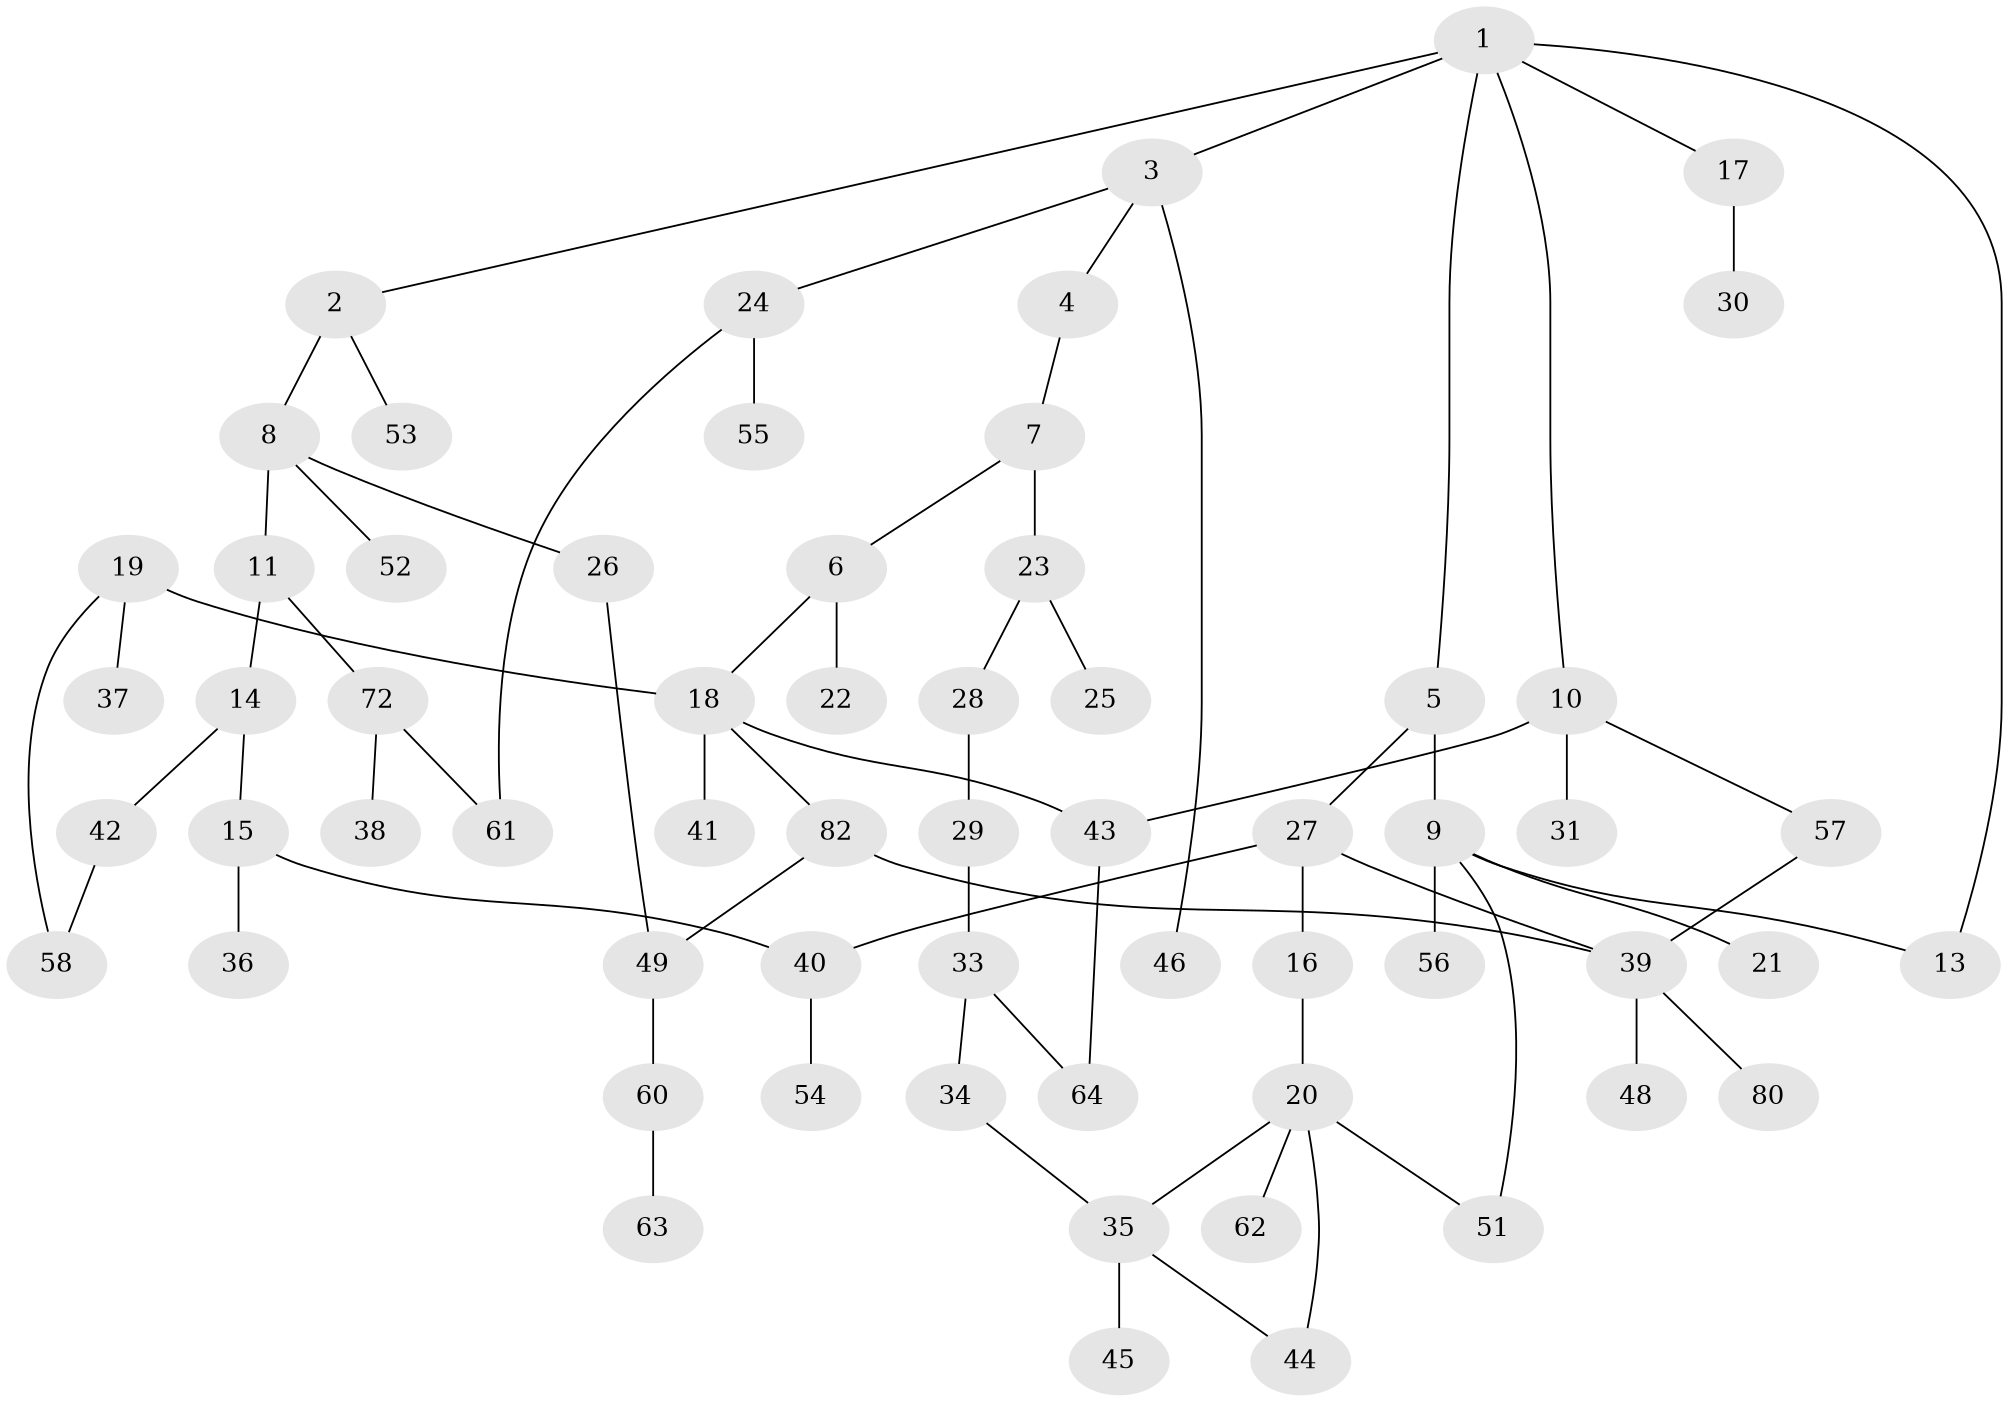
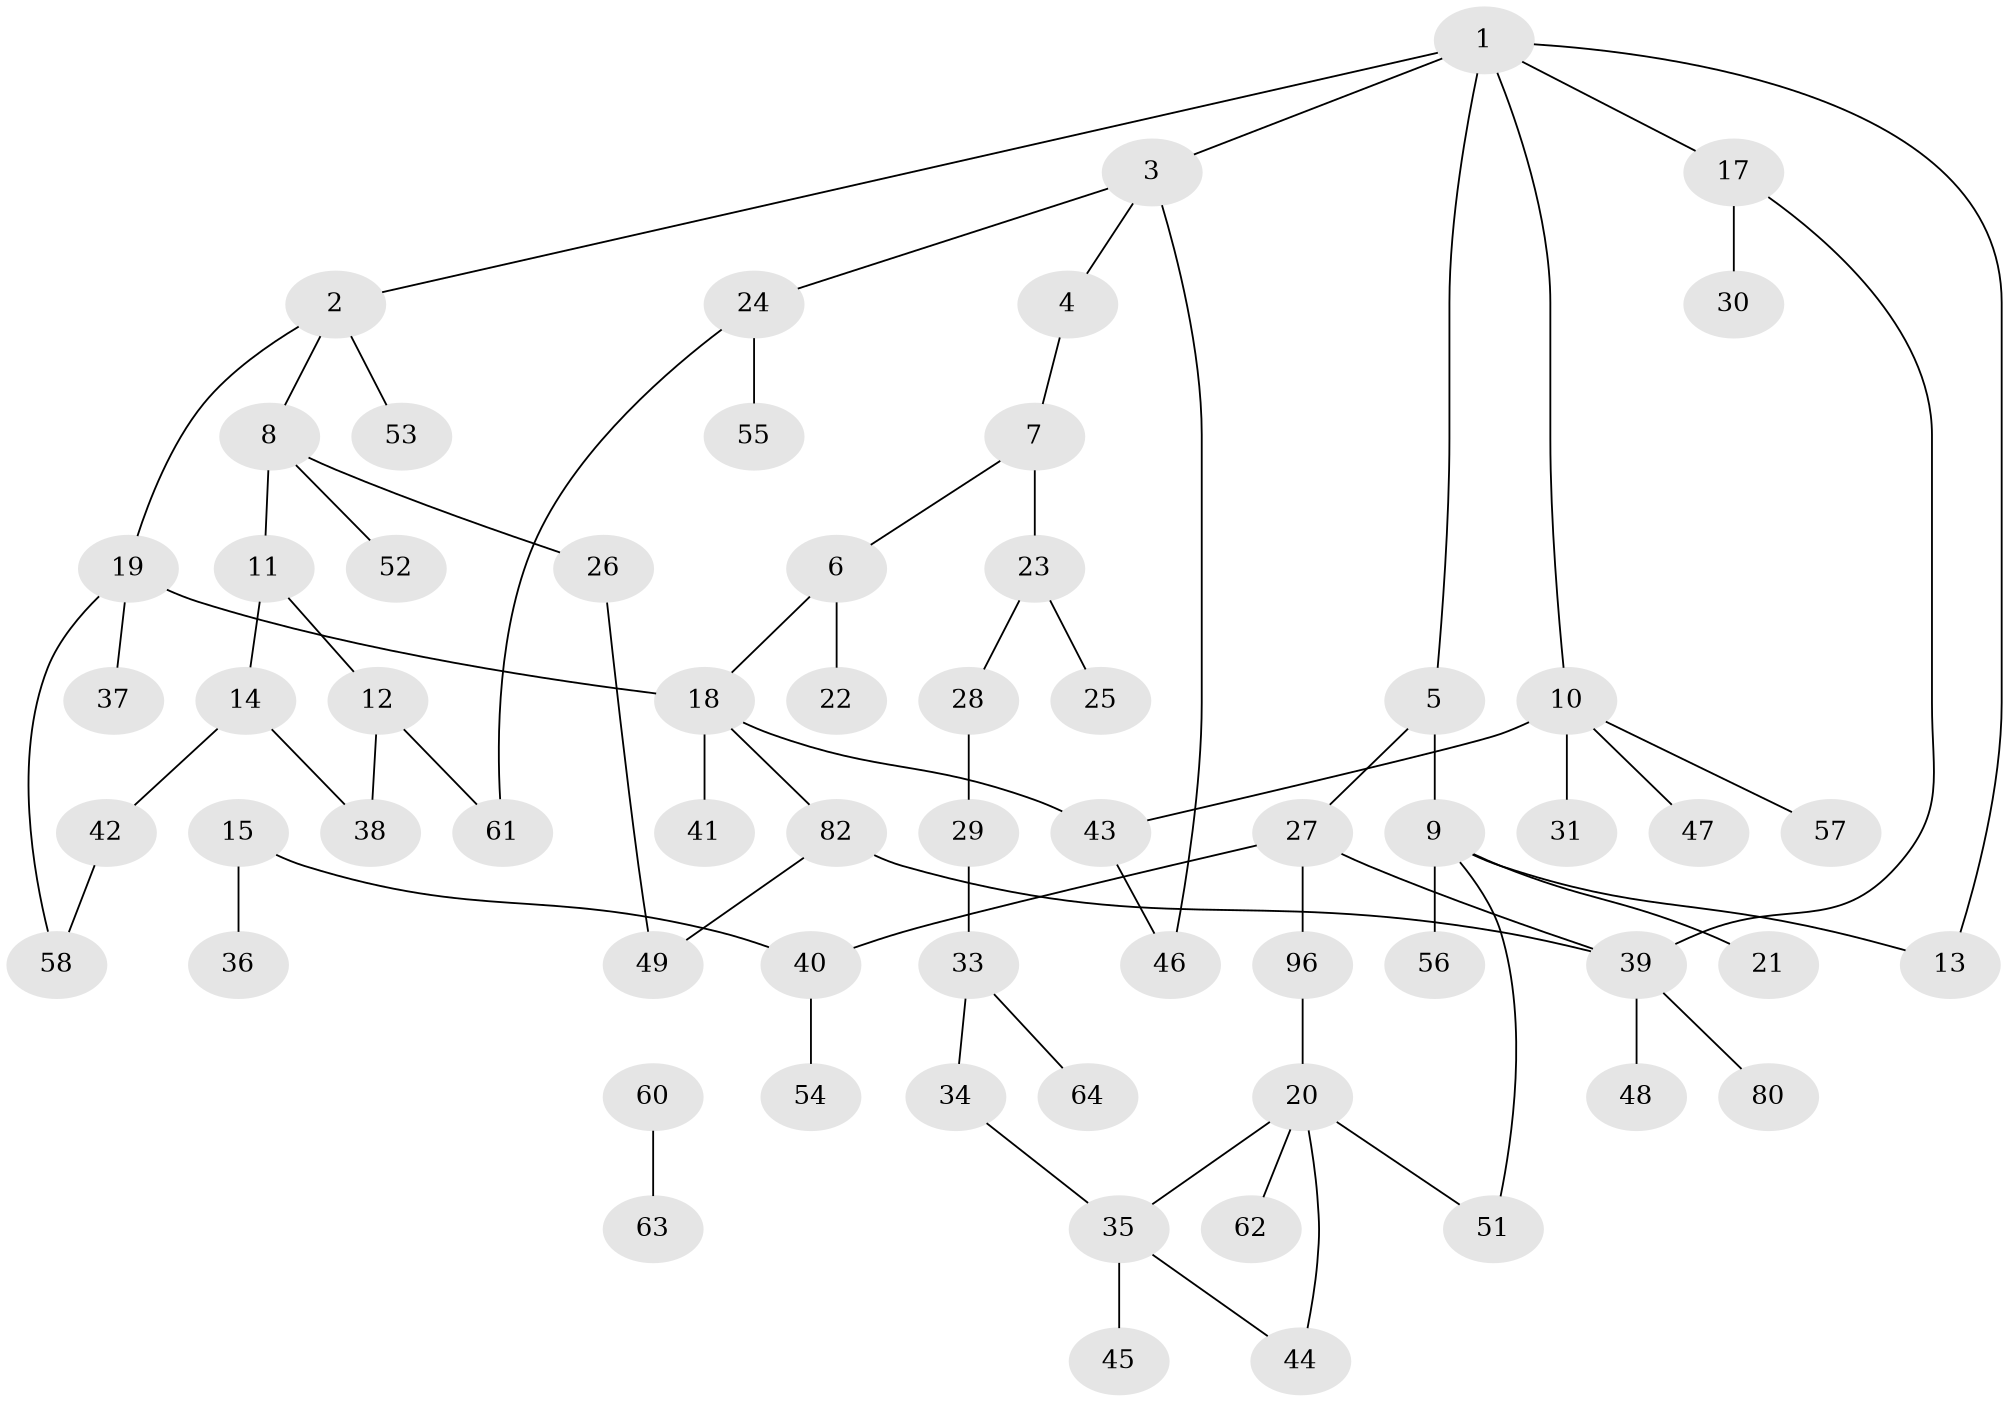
edge "2" -- "19": added
node "72": label "72" -> "12"
edge "14" -- "15": now "14" -- "38"
node "47": added
edge "57" -- "39": now "17" -- "39"
edge "43" -- "64": now "43" -- "46"
node "16": label "16" -> "96"
edge "49" -- "60": removed
